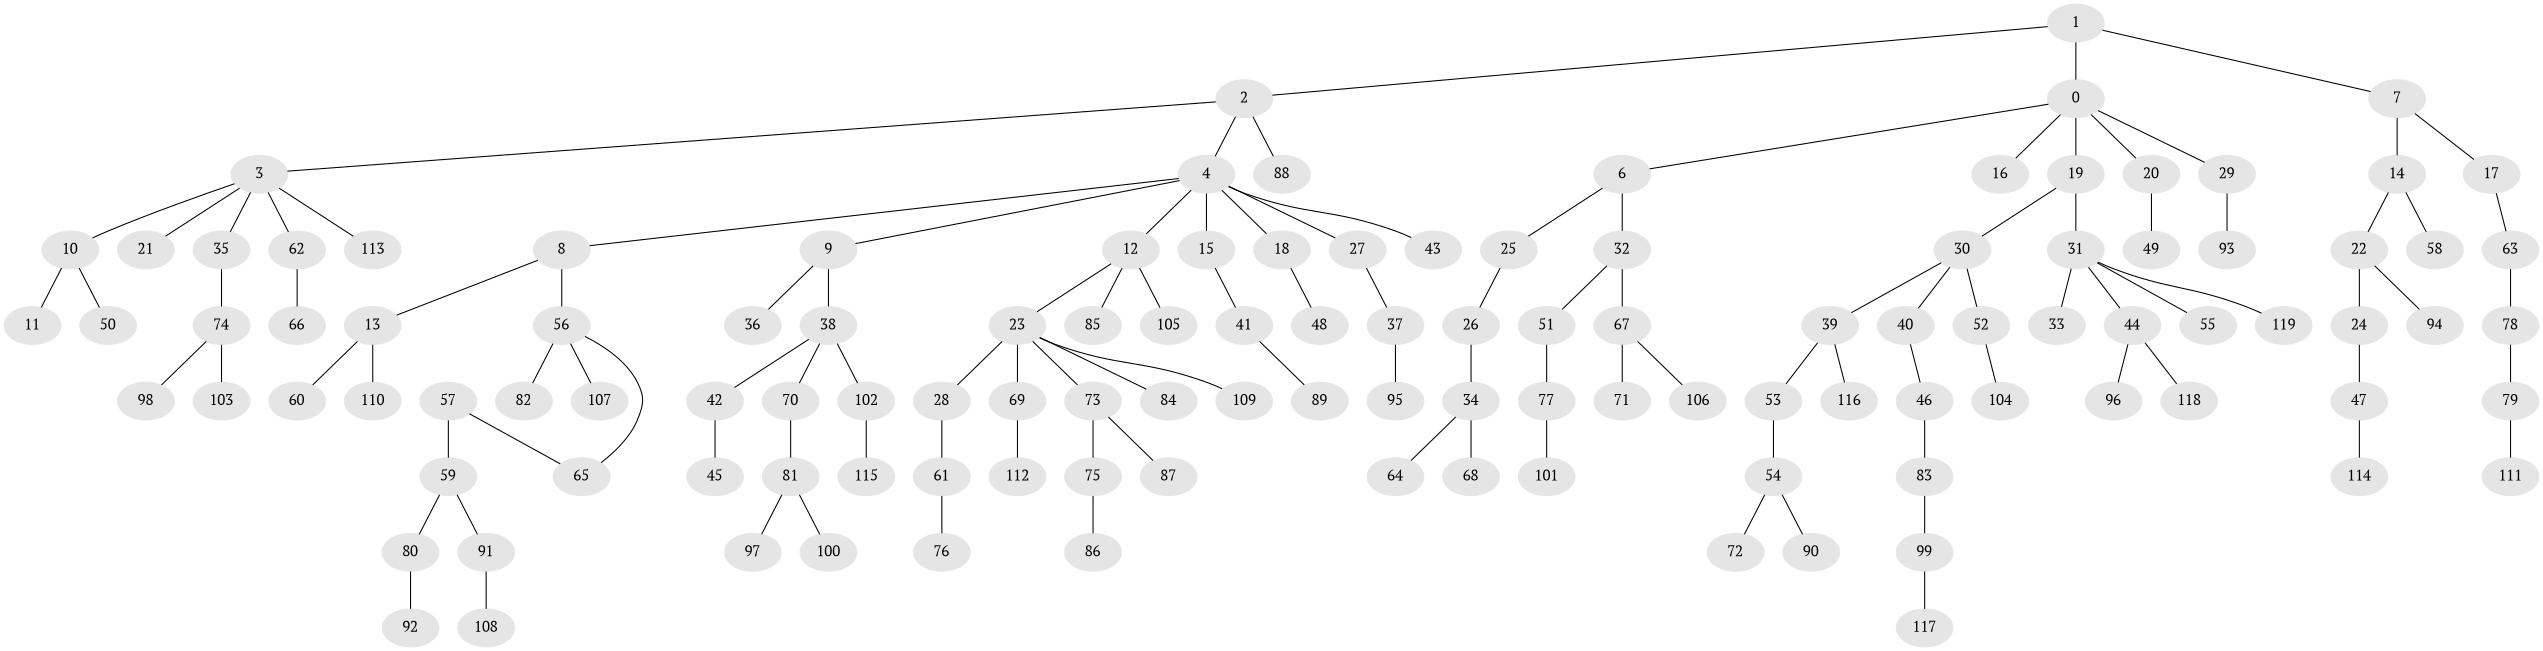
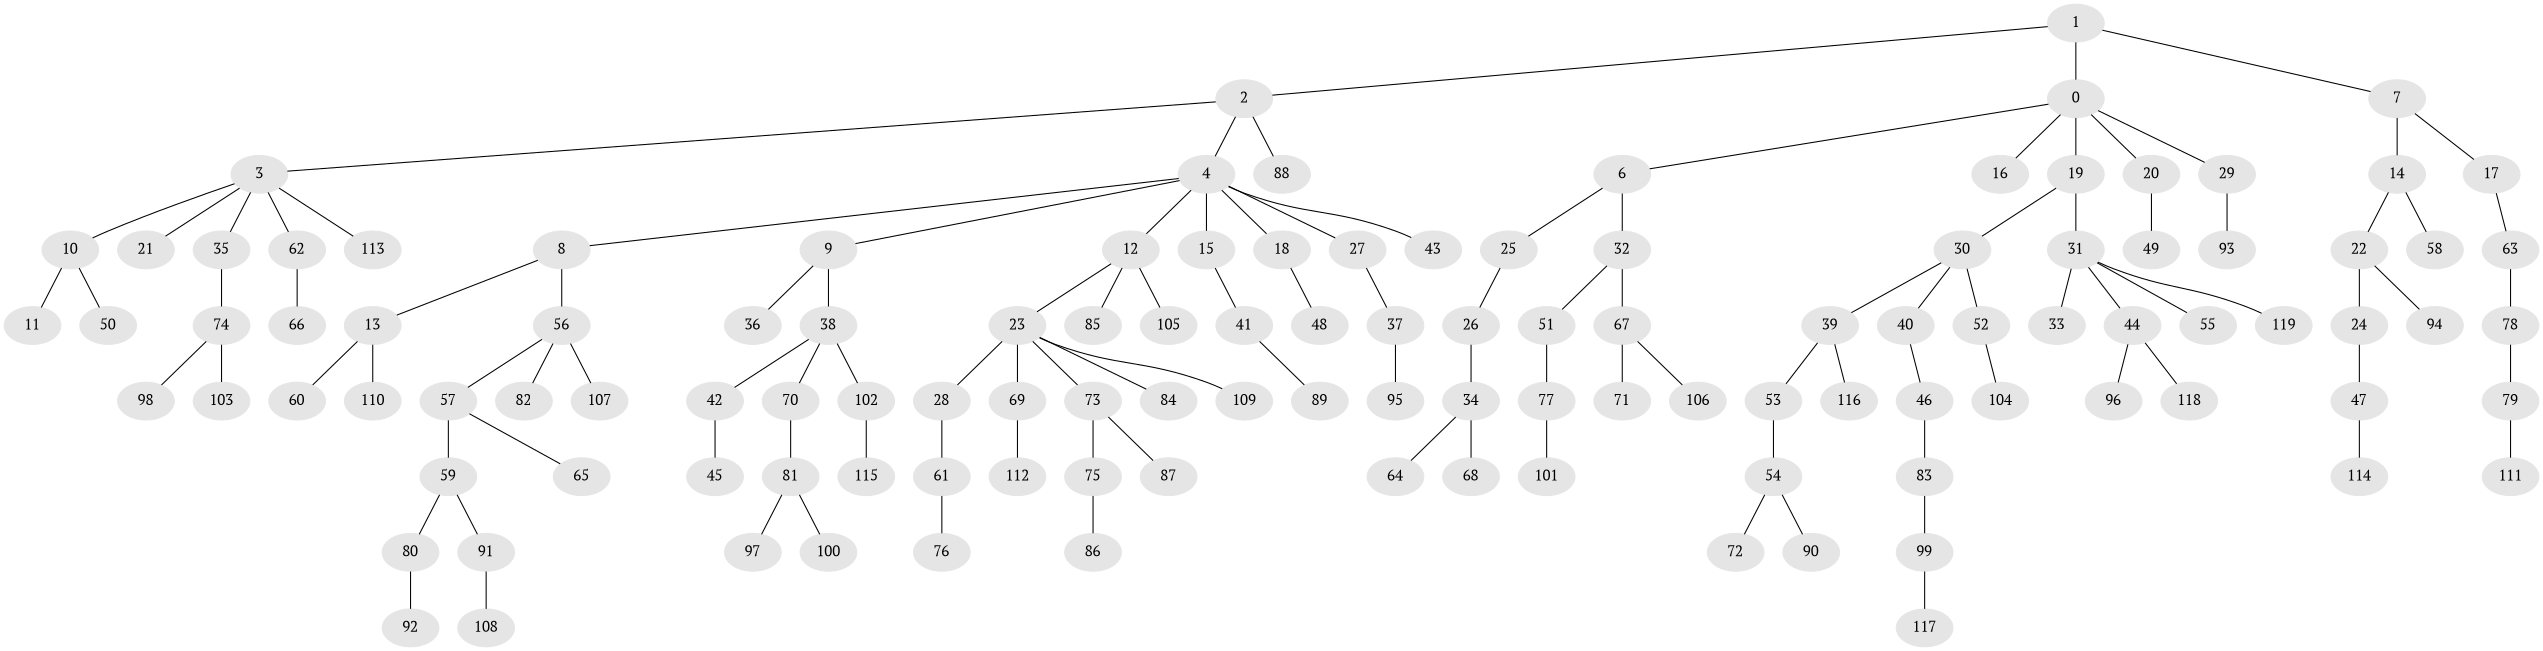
edge "56" -- "65": now "56" -- "57"
